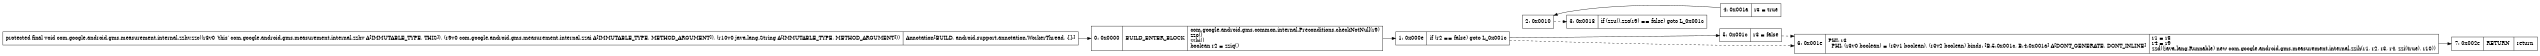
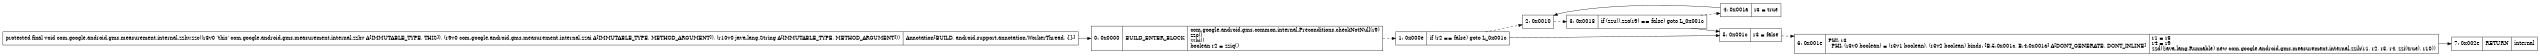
edge "3: 0x0018" -> "4: 0x001a": added
edge "3: 0x0018" -> "5: 0x001c": added
edge "0: 0x0000" -> "1: 0x000e": style solid -> dashed
edge "1: 0x000e" -> "6: 0x001e": now "1: 0x000e" -> "2: 0x0010"
node "7: 0x002e": text "return" -> "internal"
